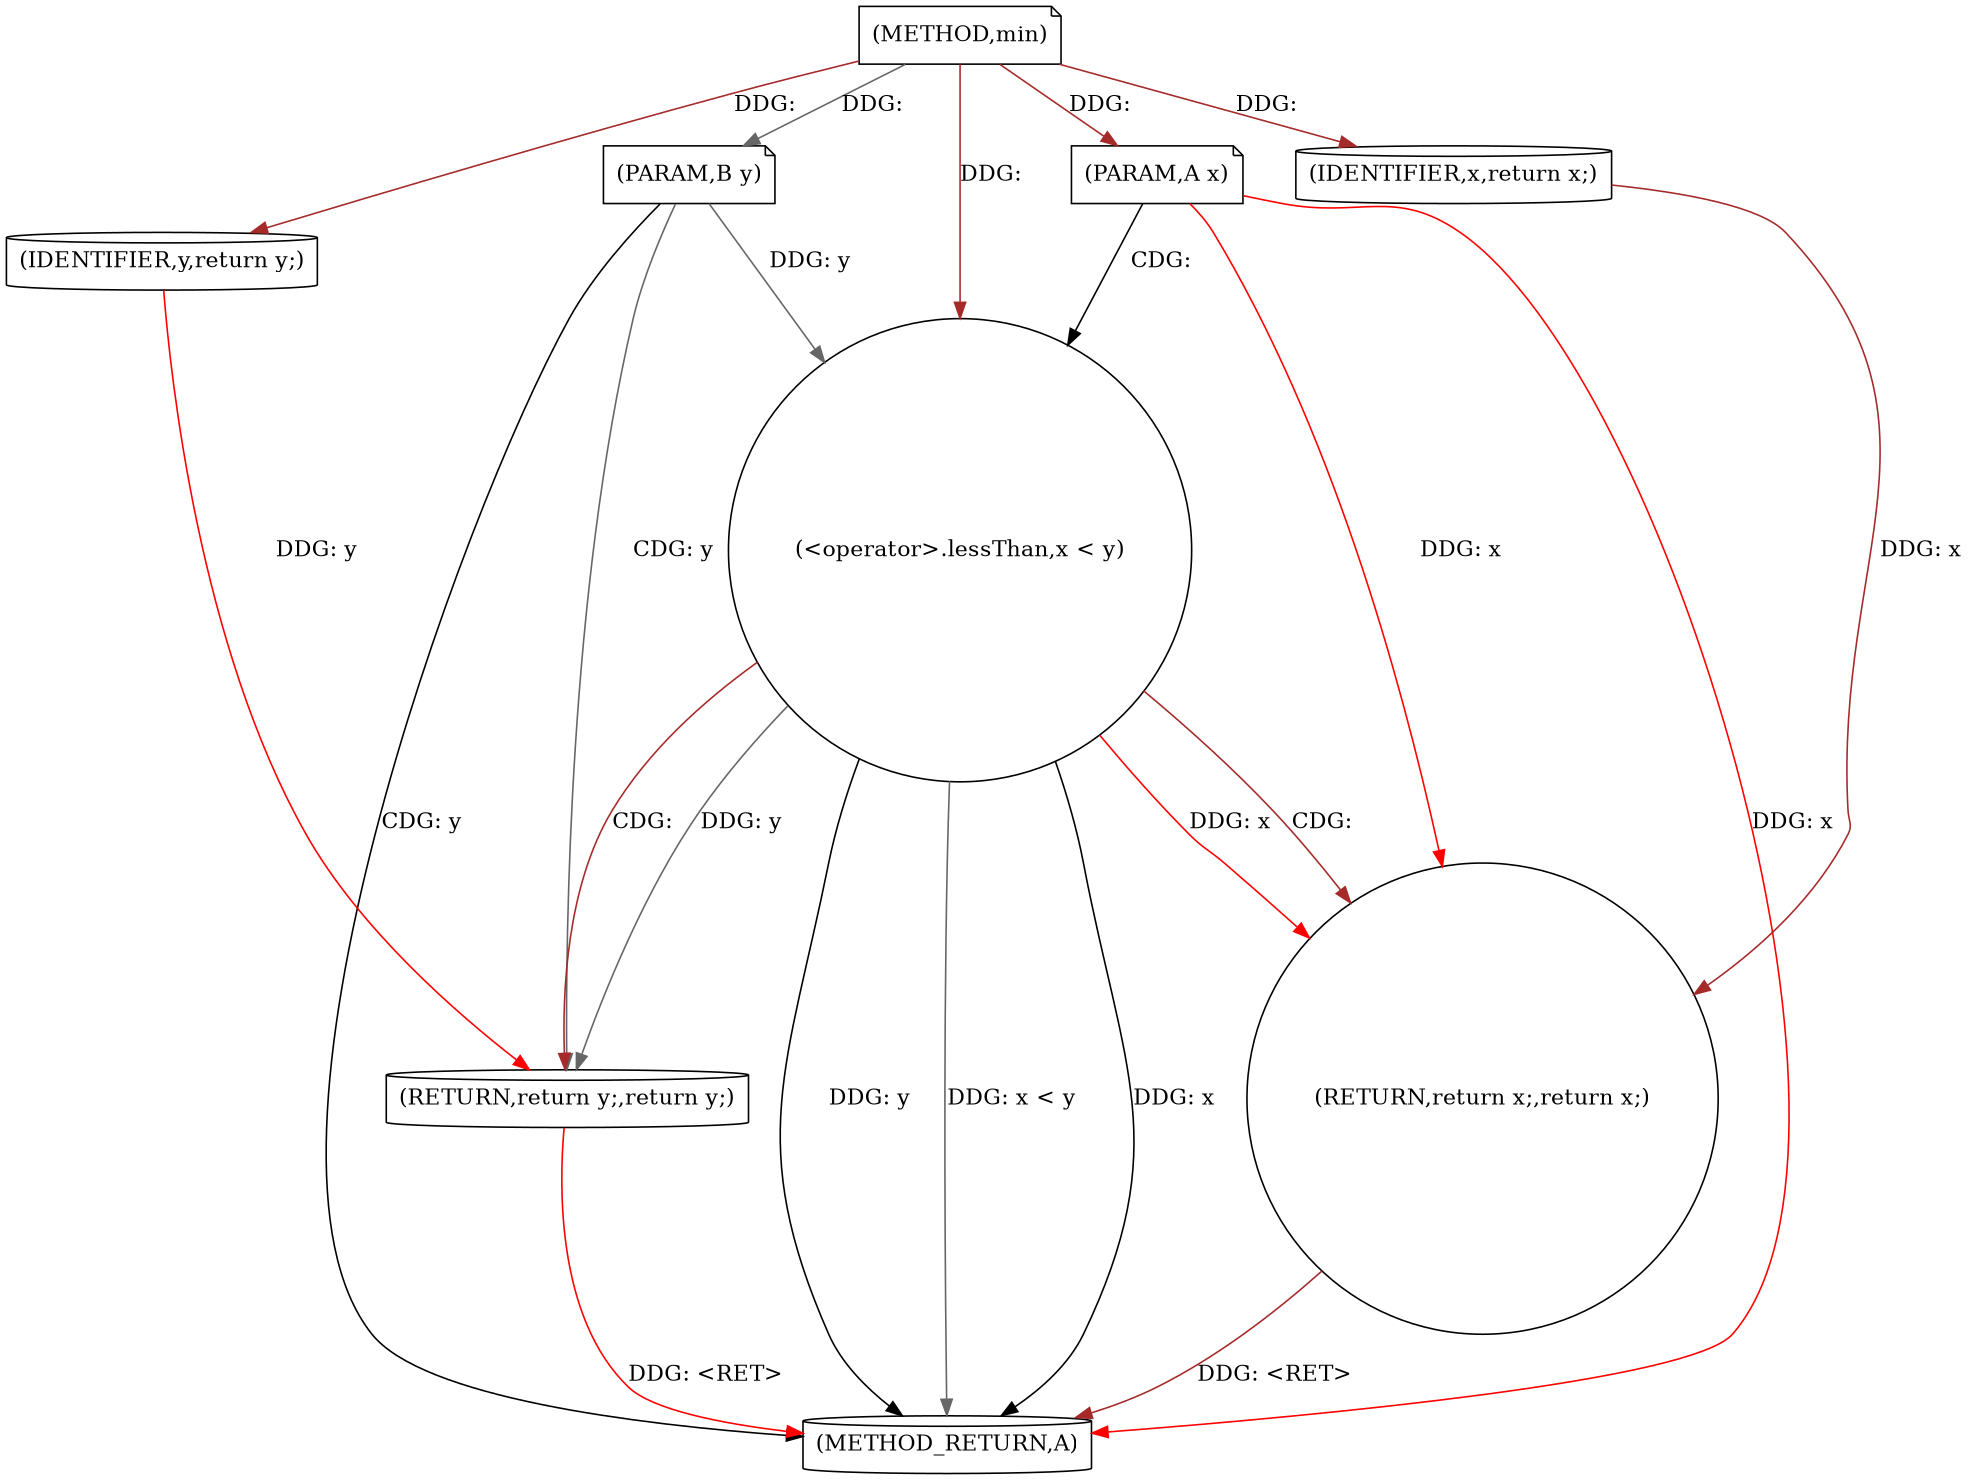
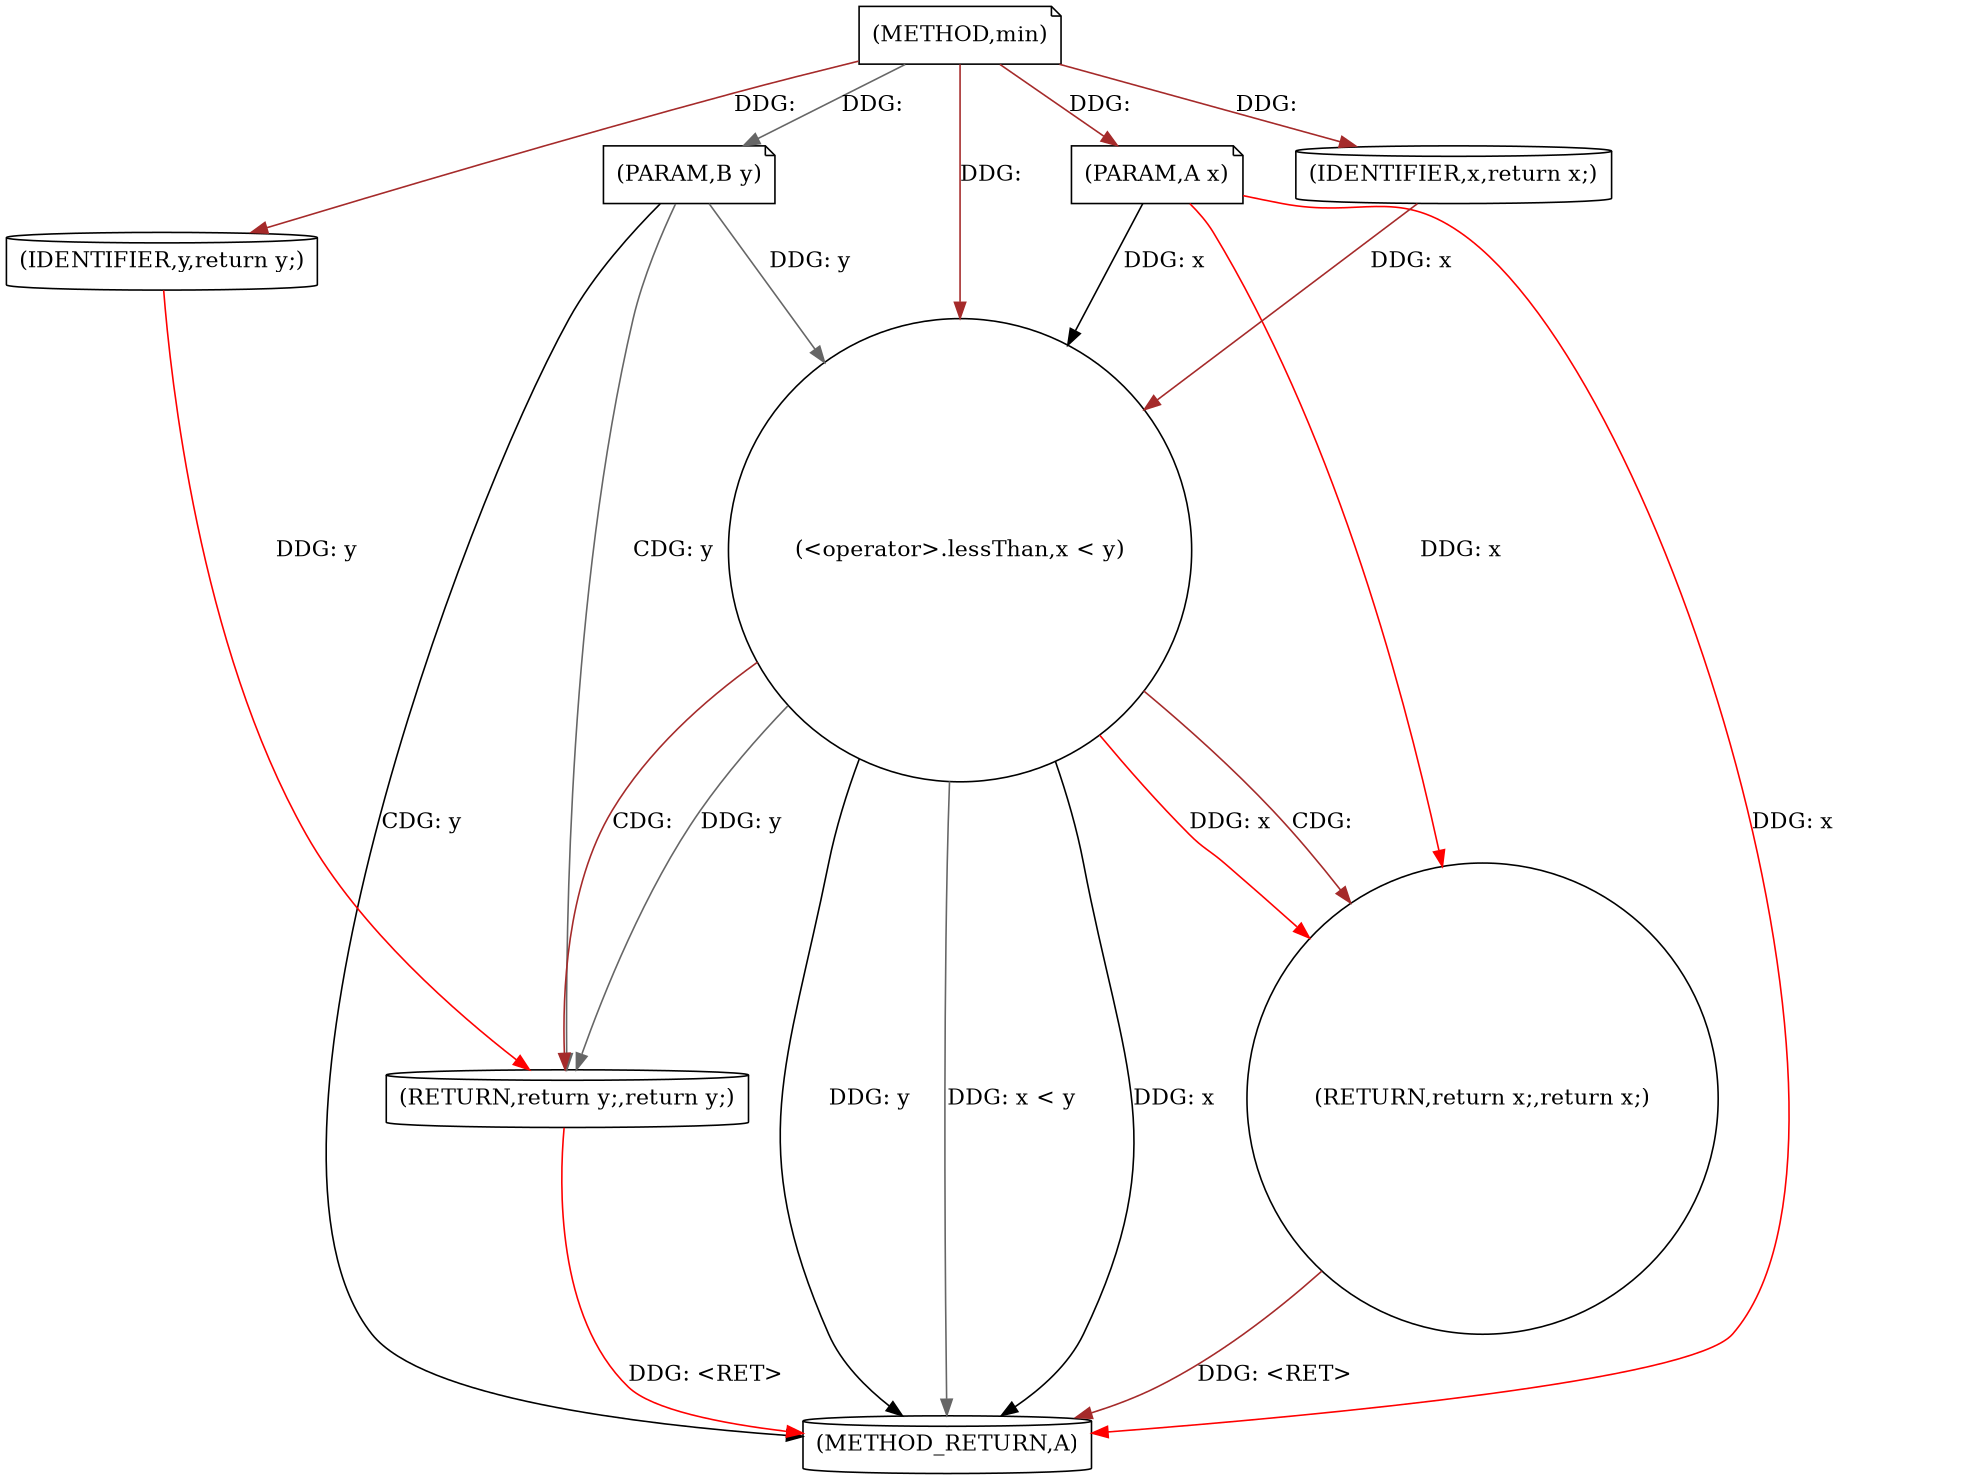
edge "(PARAM,A x)" -> "(<operator>.lessThan,x < y)": label "CDG: " -> "DDG: x"
edge "(IDENTIFIER,x,return x;)" -> "(RETURN,return x;,return x;)": now "(IDENTIFIER,x,return x;)" -> "(<operator>.lessThan,x < y)"
